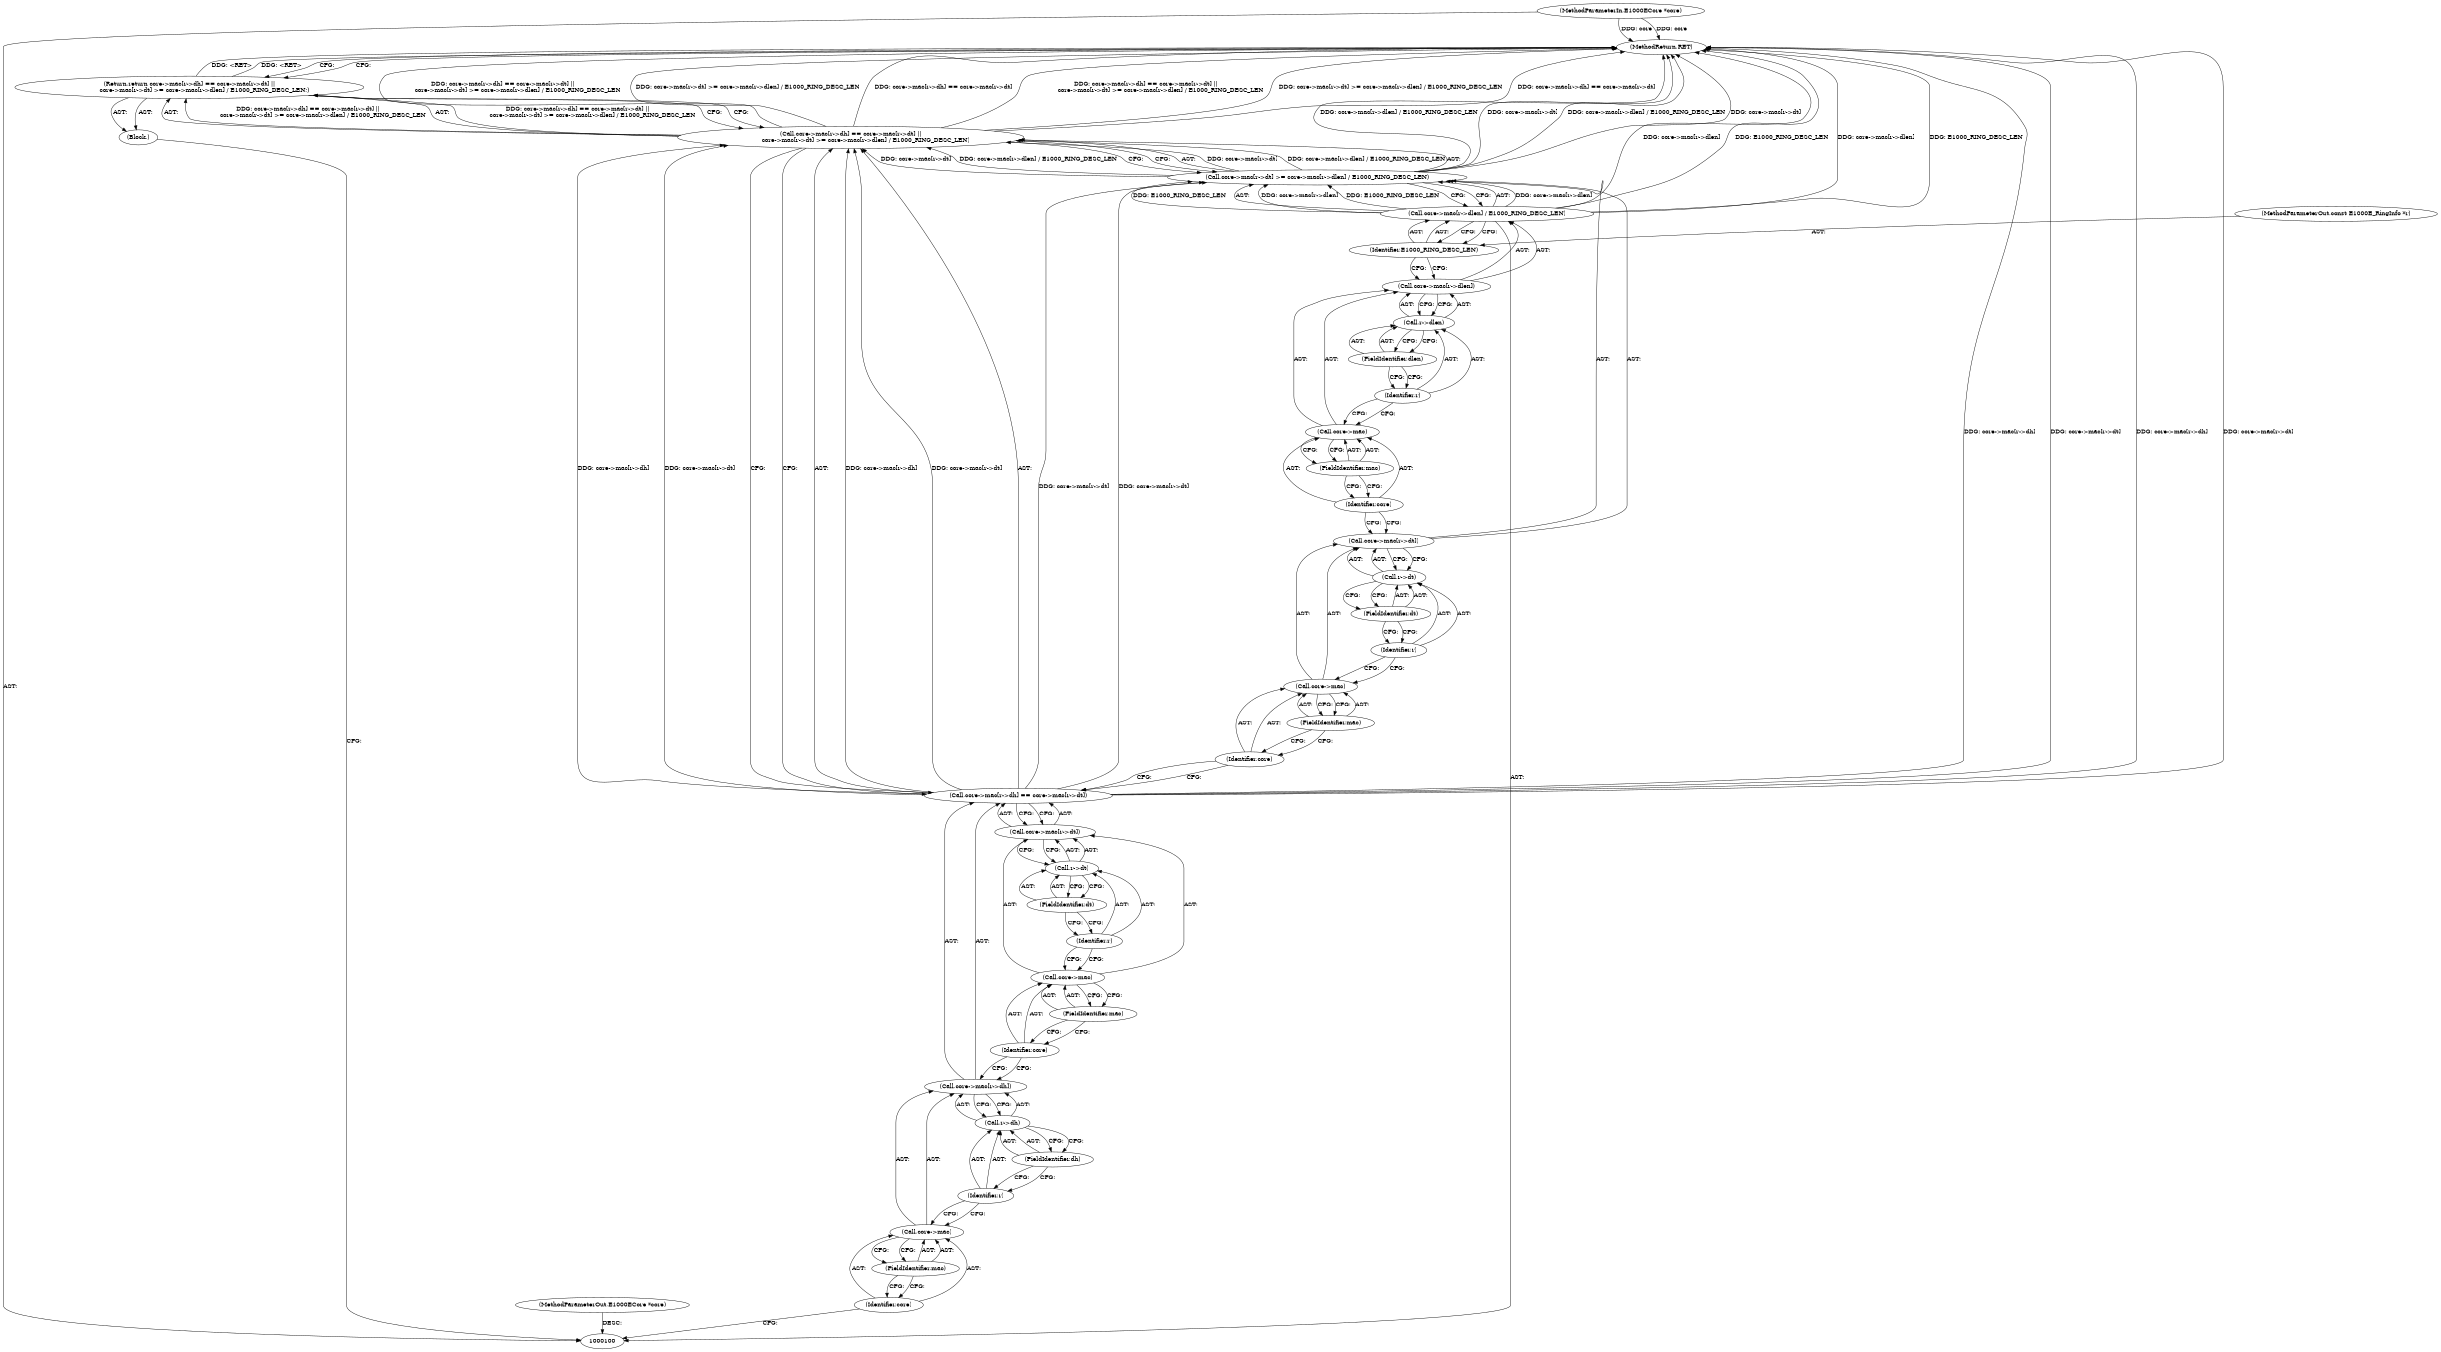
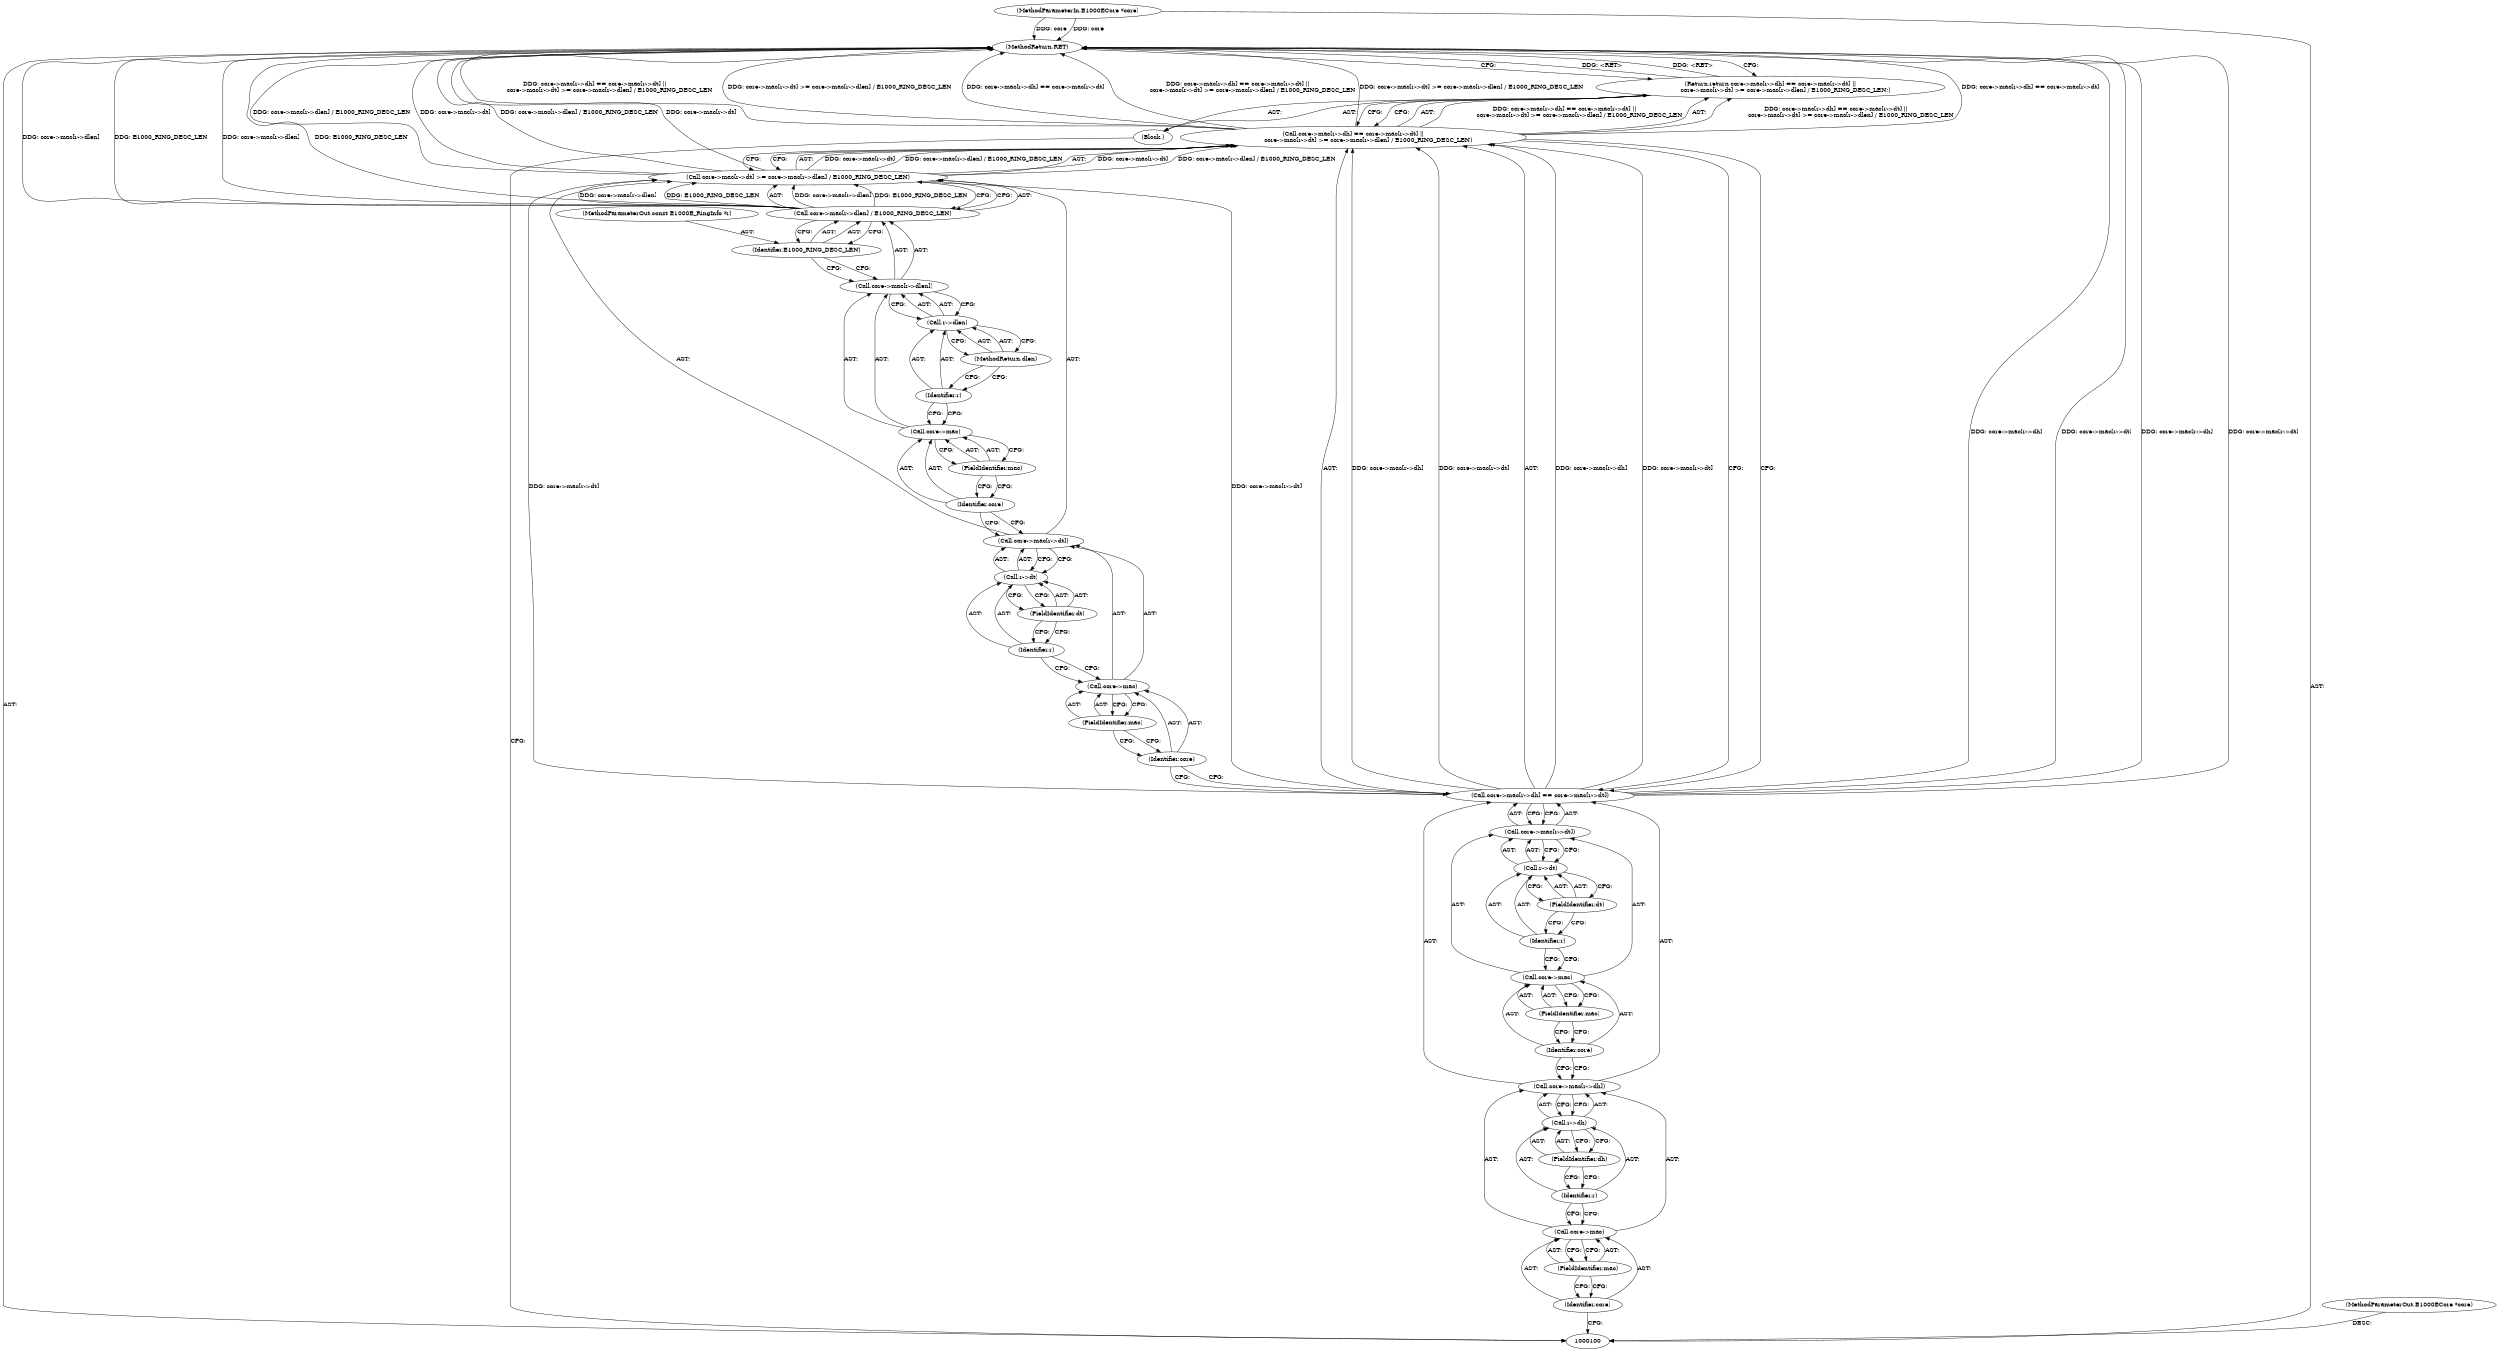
node "(FieldIdentifier,dlen)": label "(FieldIdentifier,dlen)" -> "(MethodReturn,dlen)"
edge "(Call,core->mac[r->dlen] / E1000_RING_DESC_LEN)" -> "1000100": now "(MethodReturn,RET)" -> "1000100"
